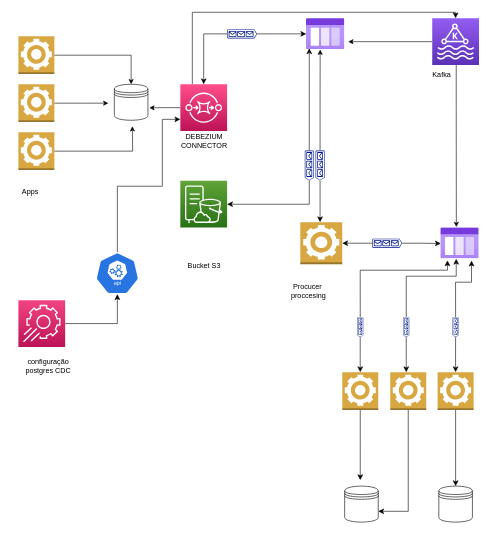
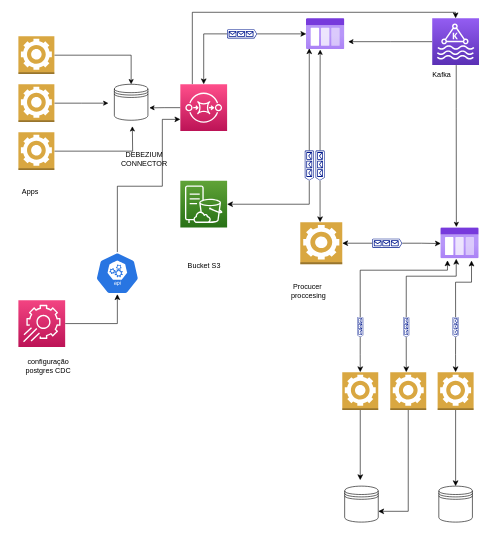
node "DEBEZIUM CONNECTOR": moved (204, 141) -> (144, 159)
